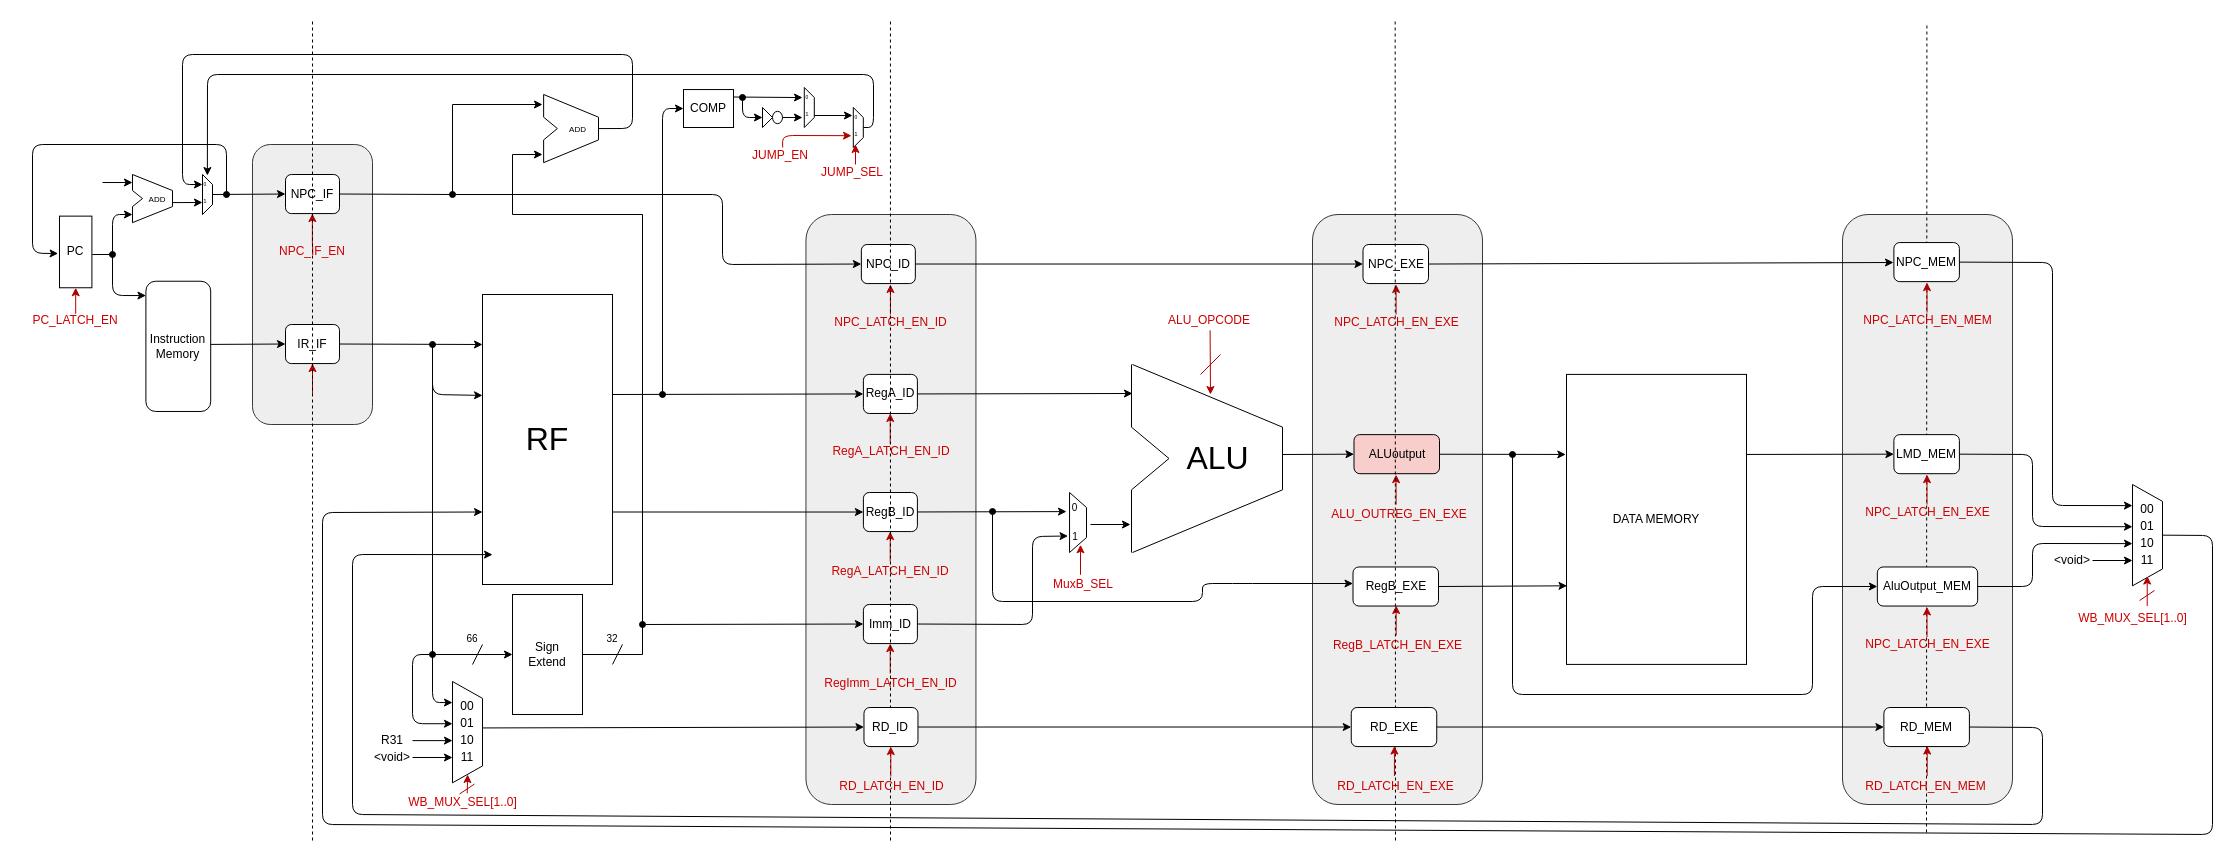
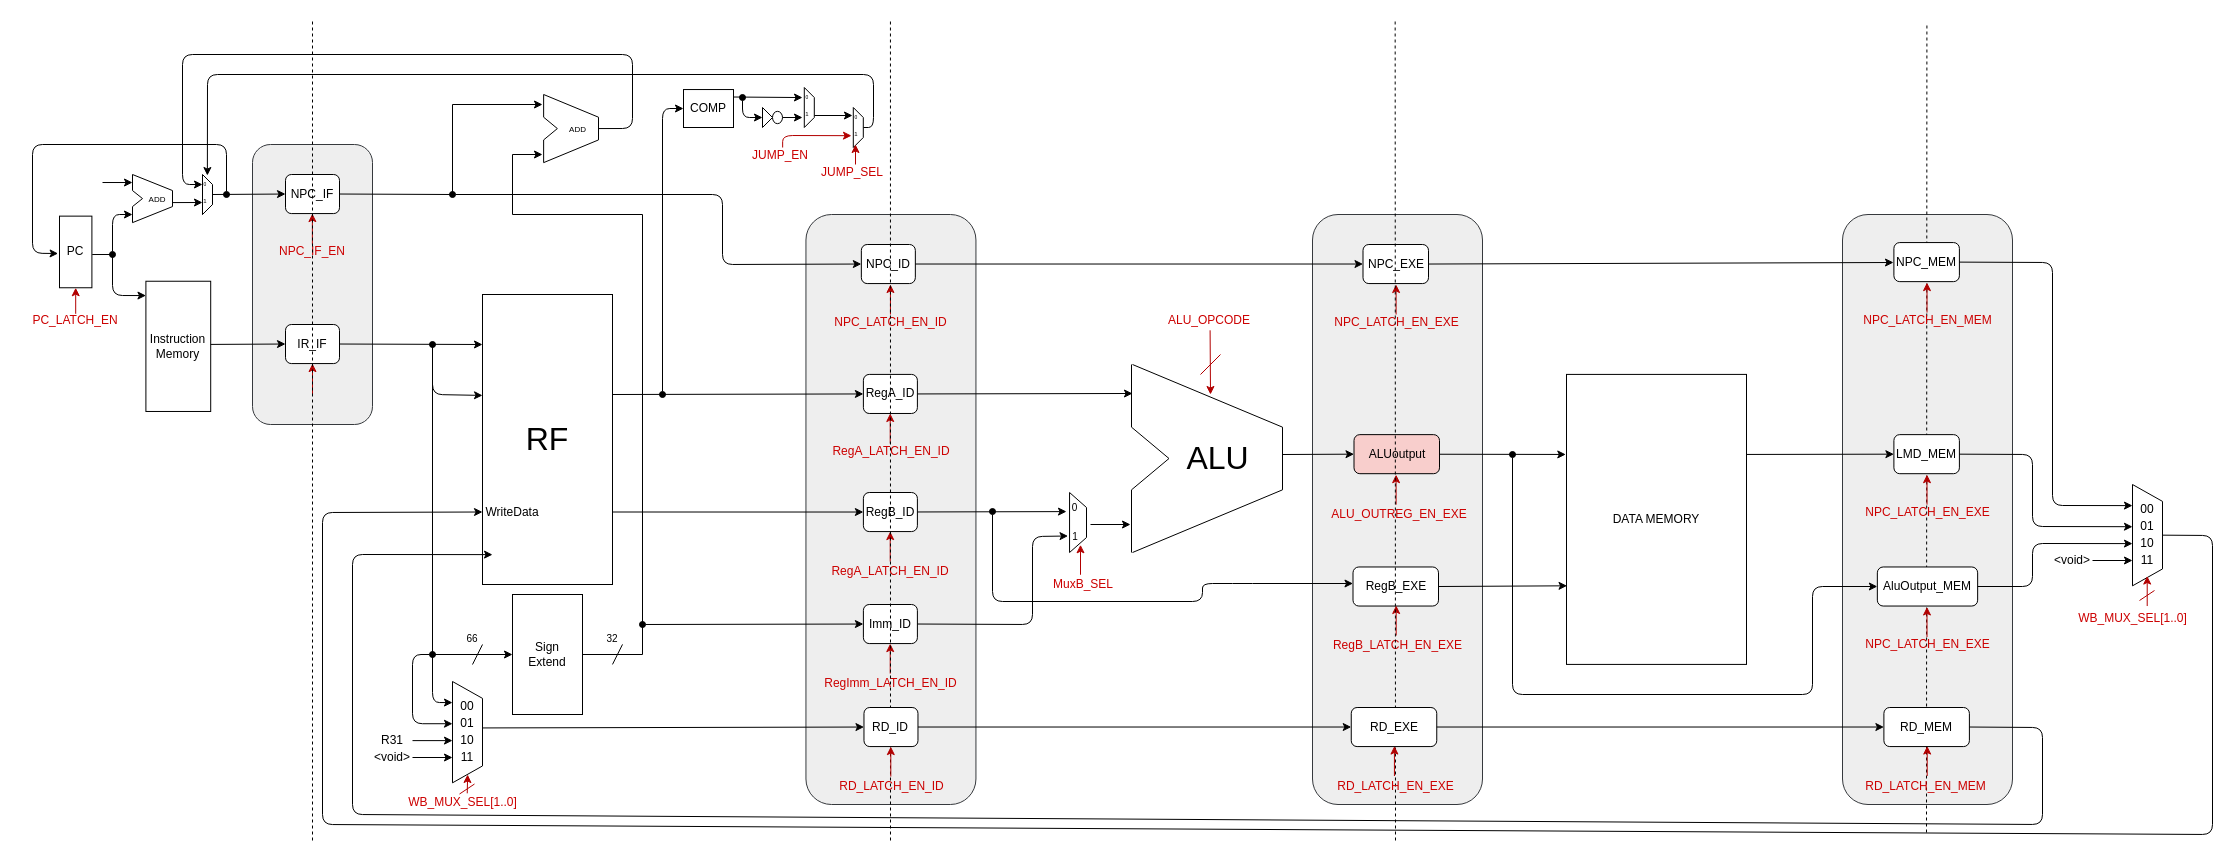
node "Instruction Memory": shape rounded rectangle -> rectangle
node "WriteData": added
